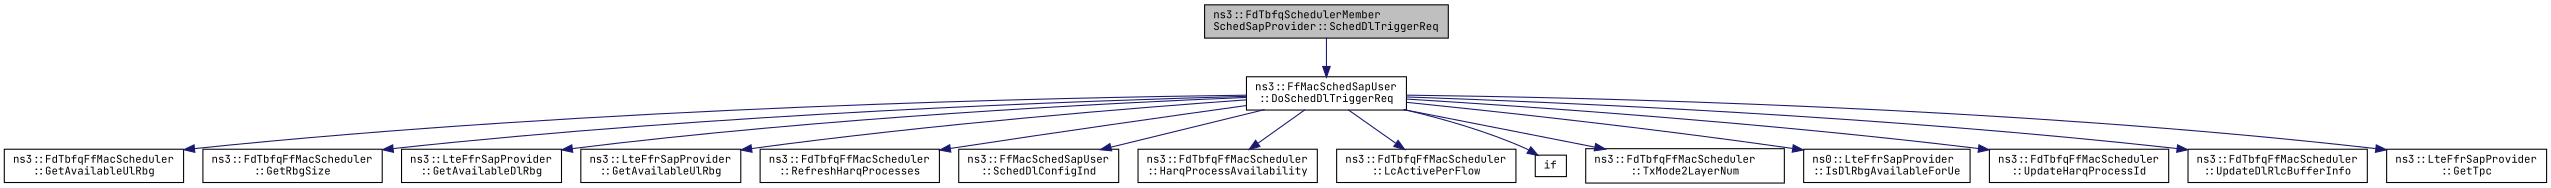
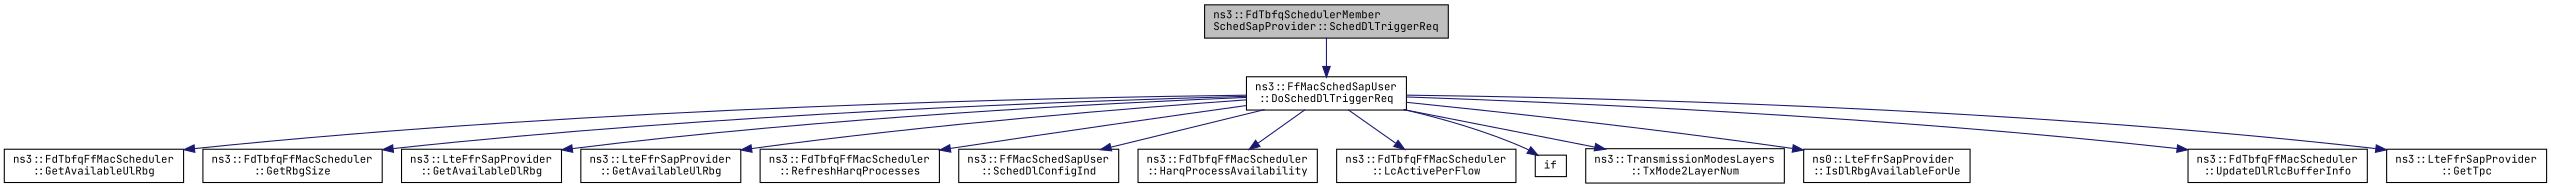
node "ns3::FdTbfqFfMacScheduler ::TxMode2LayerNum": label "ns3::FdTbfqFfMacScheduler ::TxMode2LayerNum" -> "ns3::TransmissionModesLayers ::TxMode2LayerNum"
node "ns3::FdTbfqFfMacScheduler ::UpdateHarqProcessId": removed
